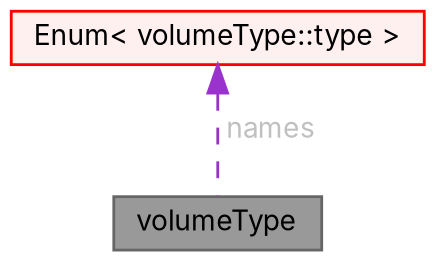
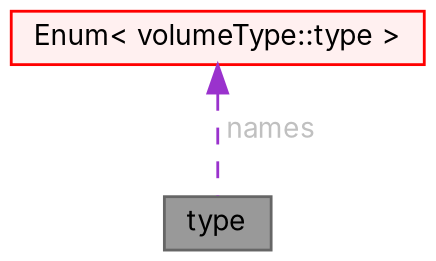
node "volumeType": label "volumeType" -> "type"
